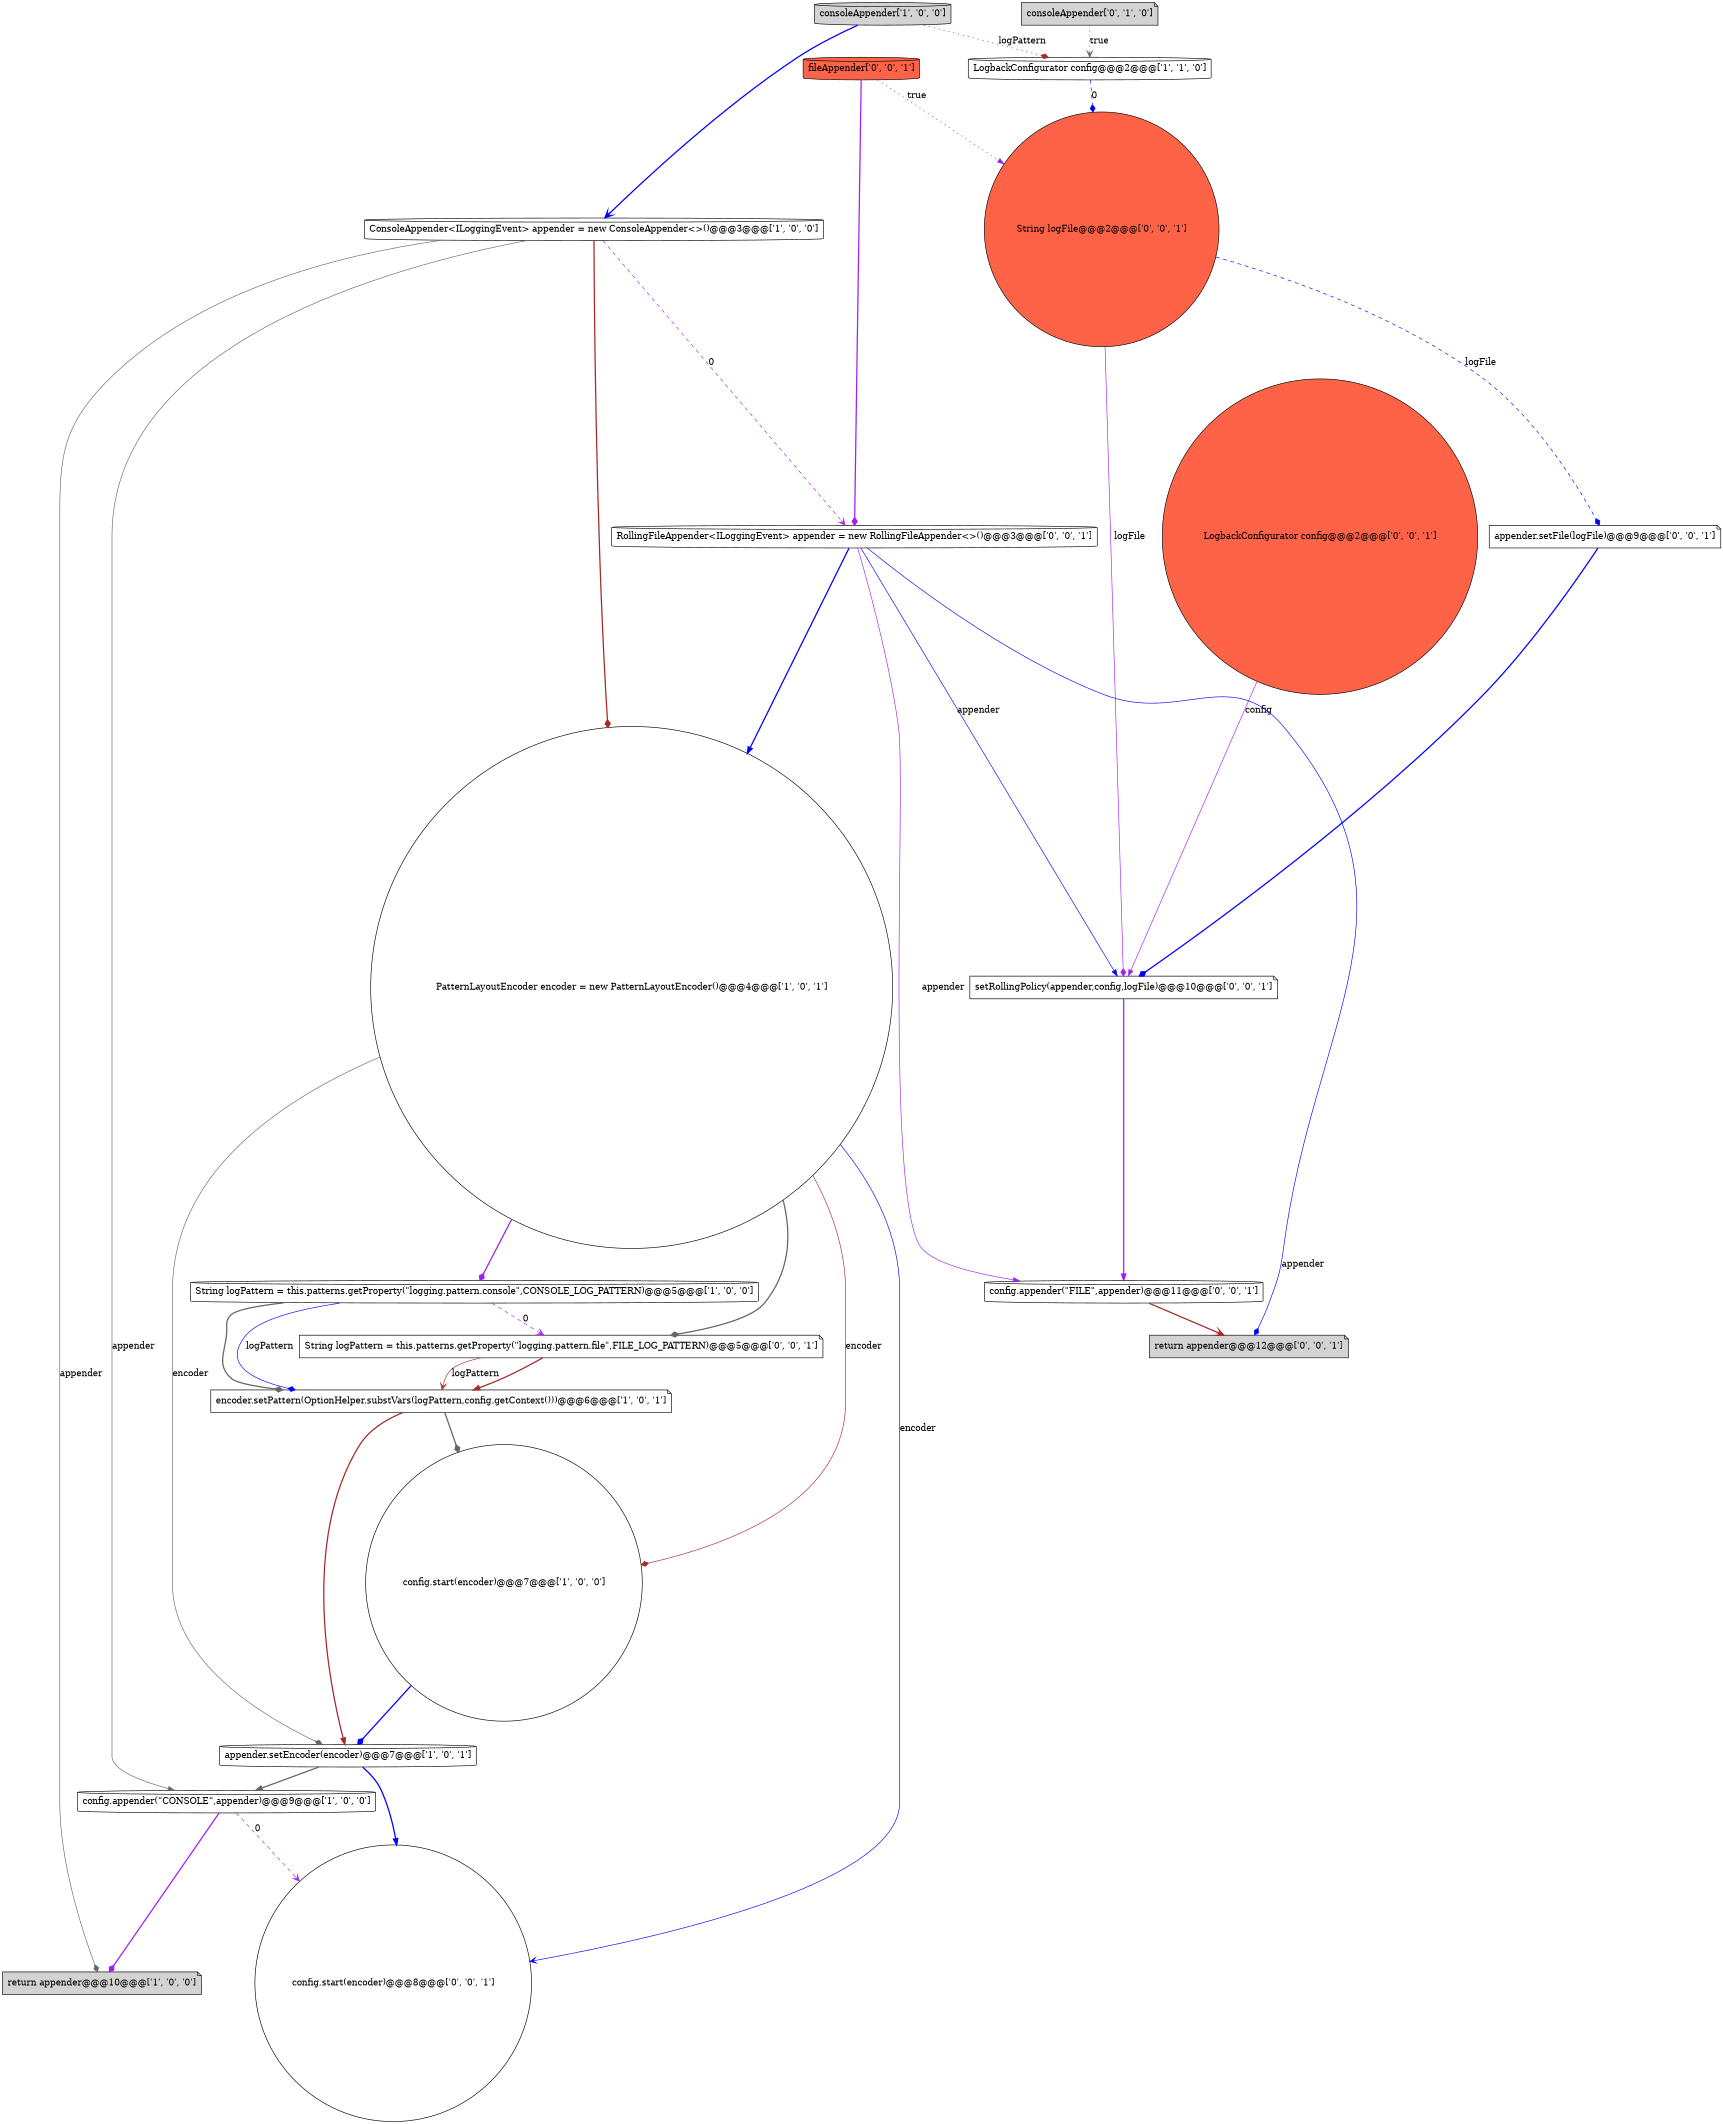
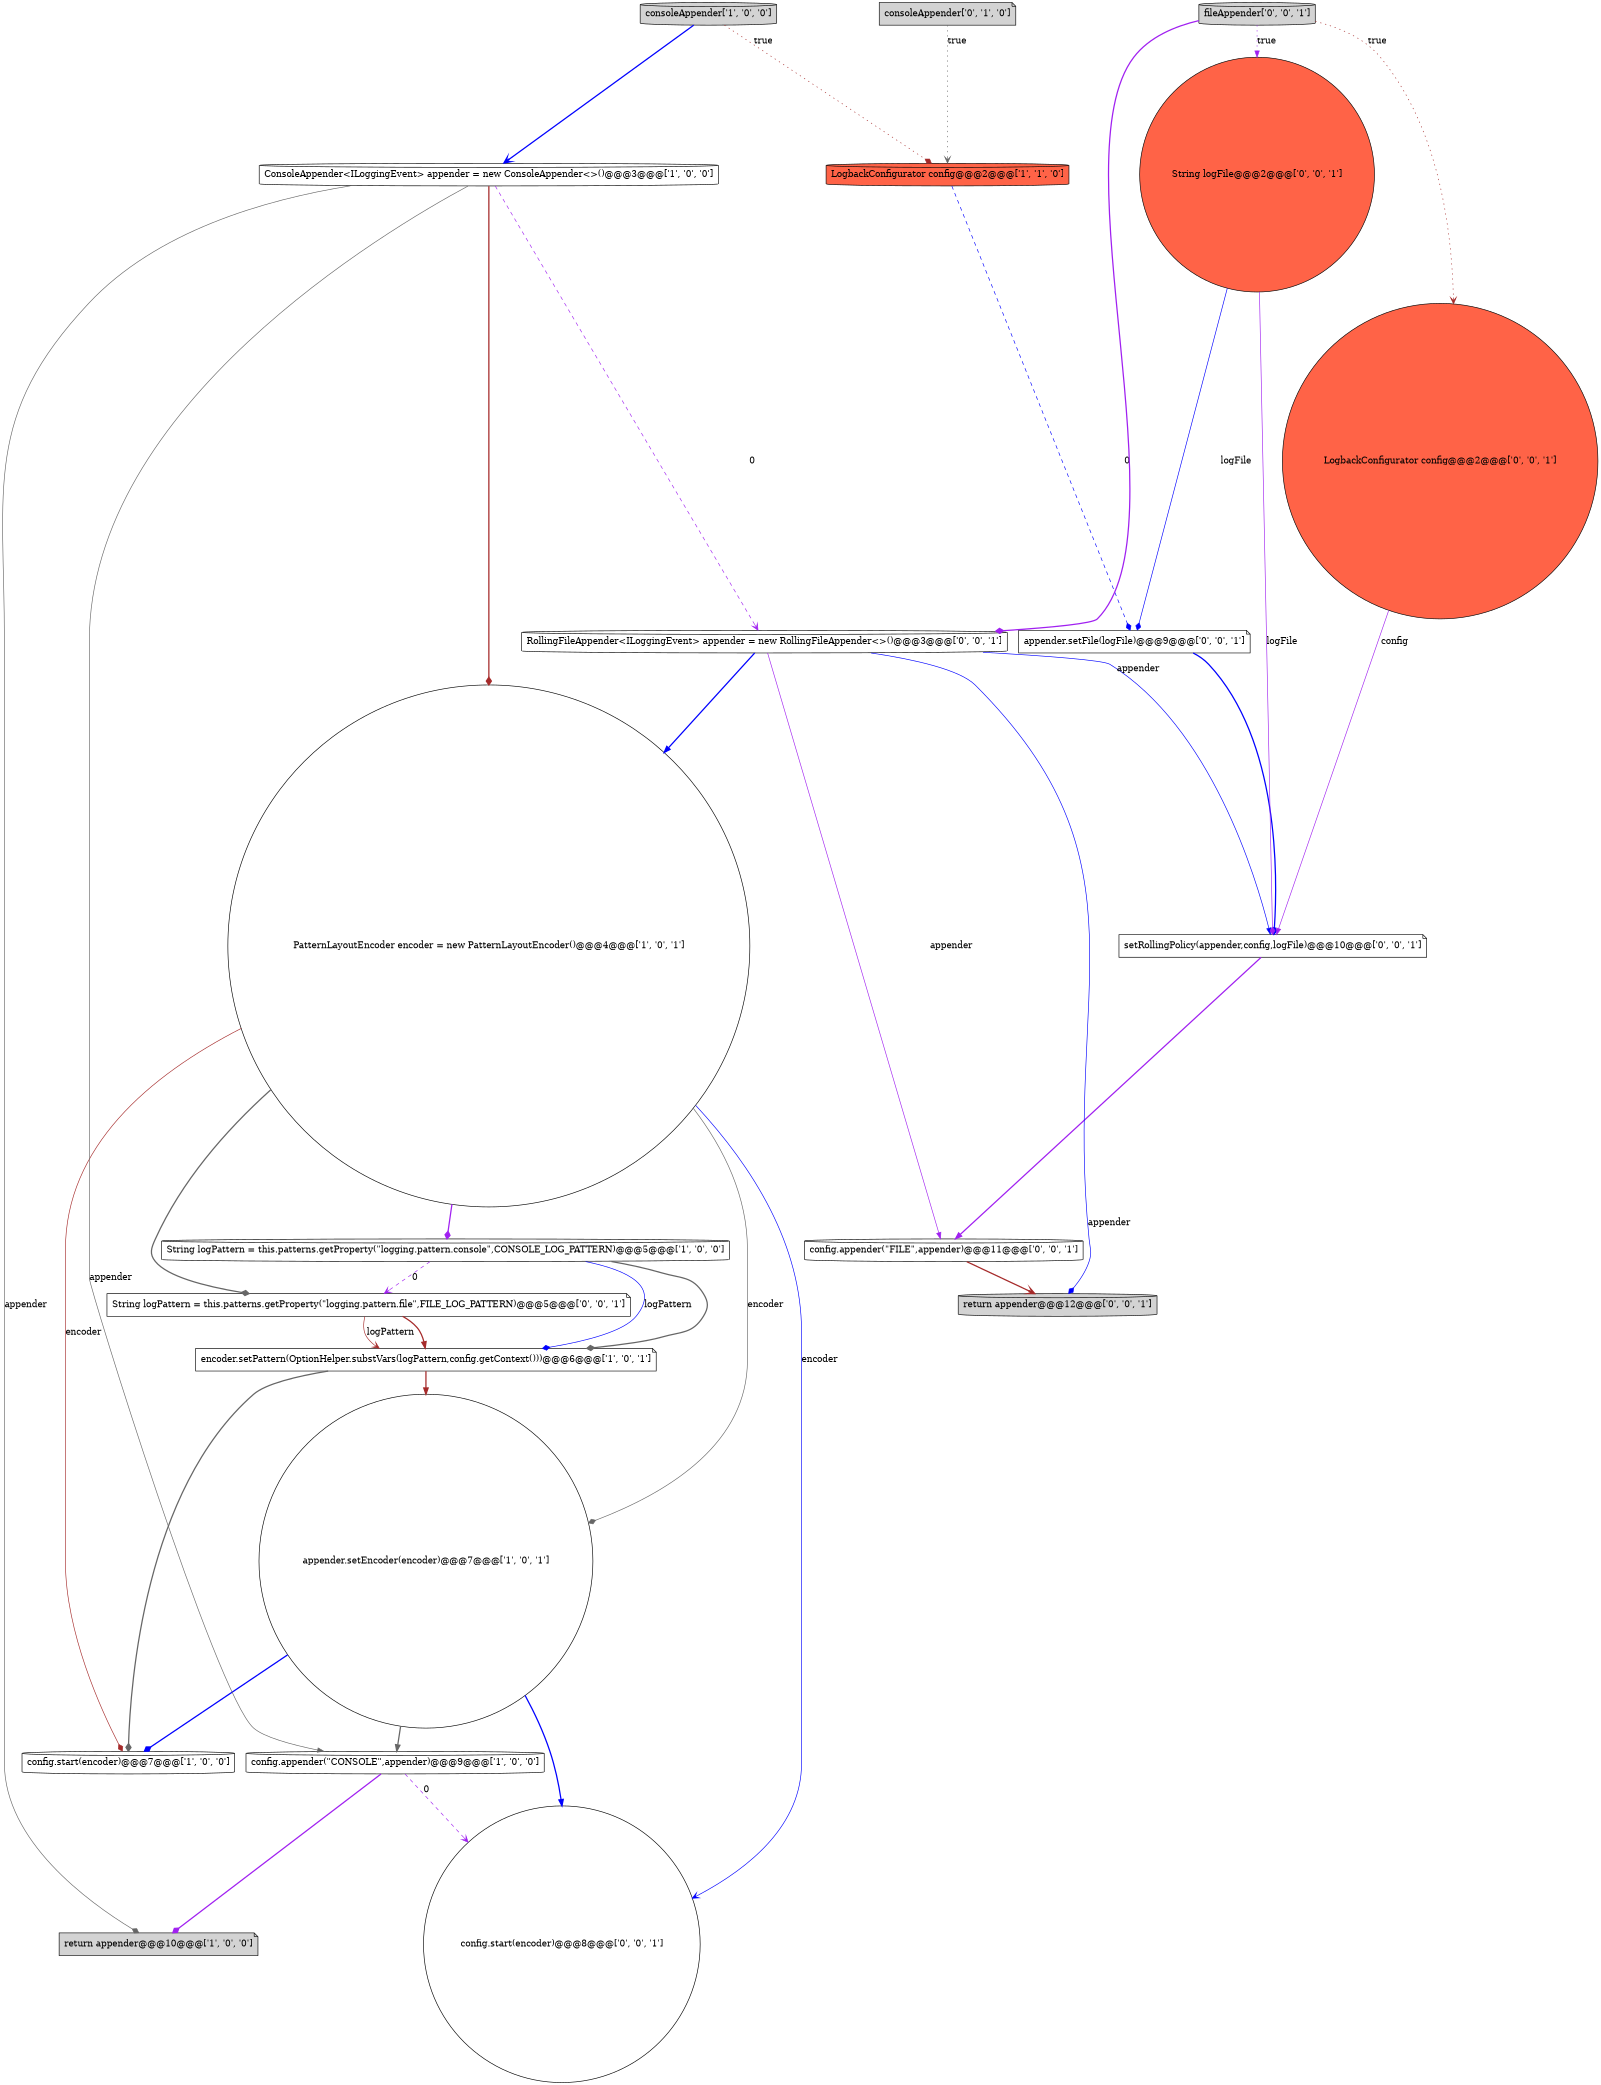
edge "consoleAppender['1', '0', '0']" -> "LogbackConfigurator config@@@2@@@['1', '1', '0']": label "logPattern" -> "true"
node "fileAppender['0', '0', '1']": fillcolor tomato -> lightgray
node "LogbackConfigurator config@@@2@@@['1', '1', '0']": fillcolor white -> tomato
edge "LogbackConfigurator config@@@2@@@['1', '1', '0']" -> "String logFile@@@2@@@['0', '0', '1']": now "LogbackConfigurator config@@@2@@@['1', '1', '0']" -> "appender.setFile(logFile)@@@9@@@['0', '0', '1']"
edge "fileAppender['0', '0', '1']" -> "LogbackConfigurator config@@@2@@@['0', '0', '1']": added, label "true"
edge "String logFile@@@2@@@['0', '0', '1']" -> "appender.setFile(logFile)@@@9@@@['0', '0', '1']": style dashed -> solid
node "return appender@@@12@@@['0', '0', '1']": shape note -> cylinder
node "config.start(encoder)@@@7@@@['1', '0', '0']": shape circle -> cylinder
edge "config.start(encoder)@@@7@@@['1', '0', '0']" -> "appender.setEncoder(encoder)@@@7@@@['1', '0', '1']": reversed
node "appender.setEncoder(encoder)@@@7@@@['1', '0', '1']": shape cylinder -> circle
